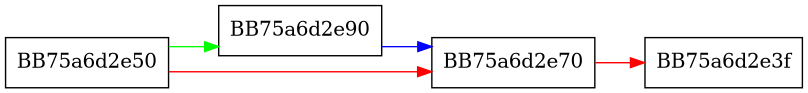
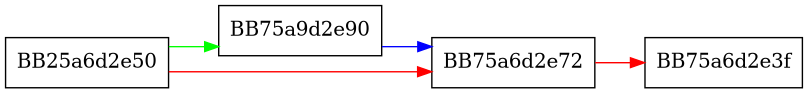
node "BB75a6d2e90": label "BB75a6d2e90" -> "BB75a9d2e90"
node "BB75a6d2e50": label "BB75a6d2e50" -> "BB25a6d2e50"
node "BB75a6d2e70": label "BB75a6d2e70" -> "BB75a6d2e72"
